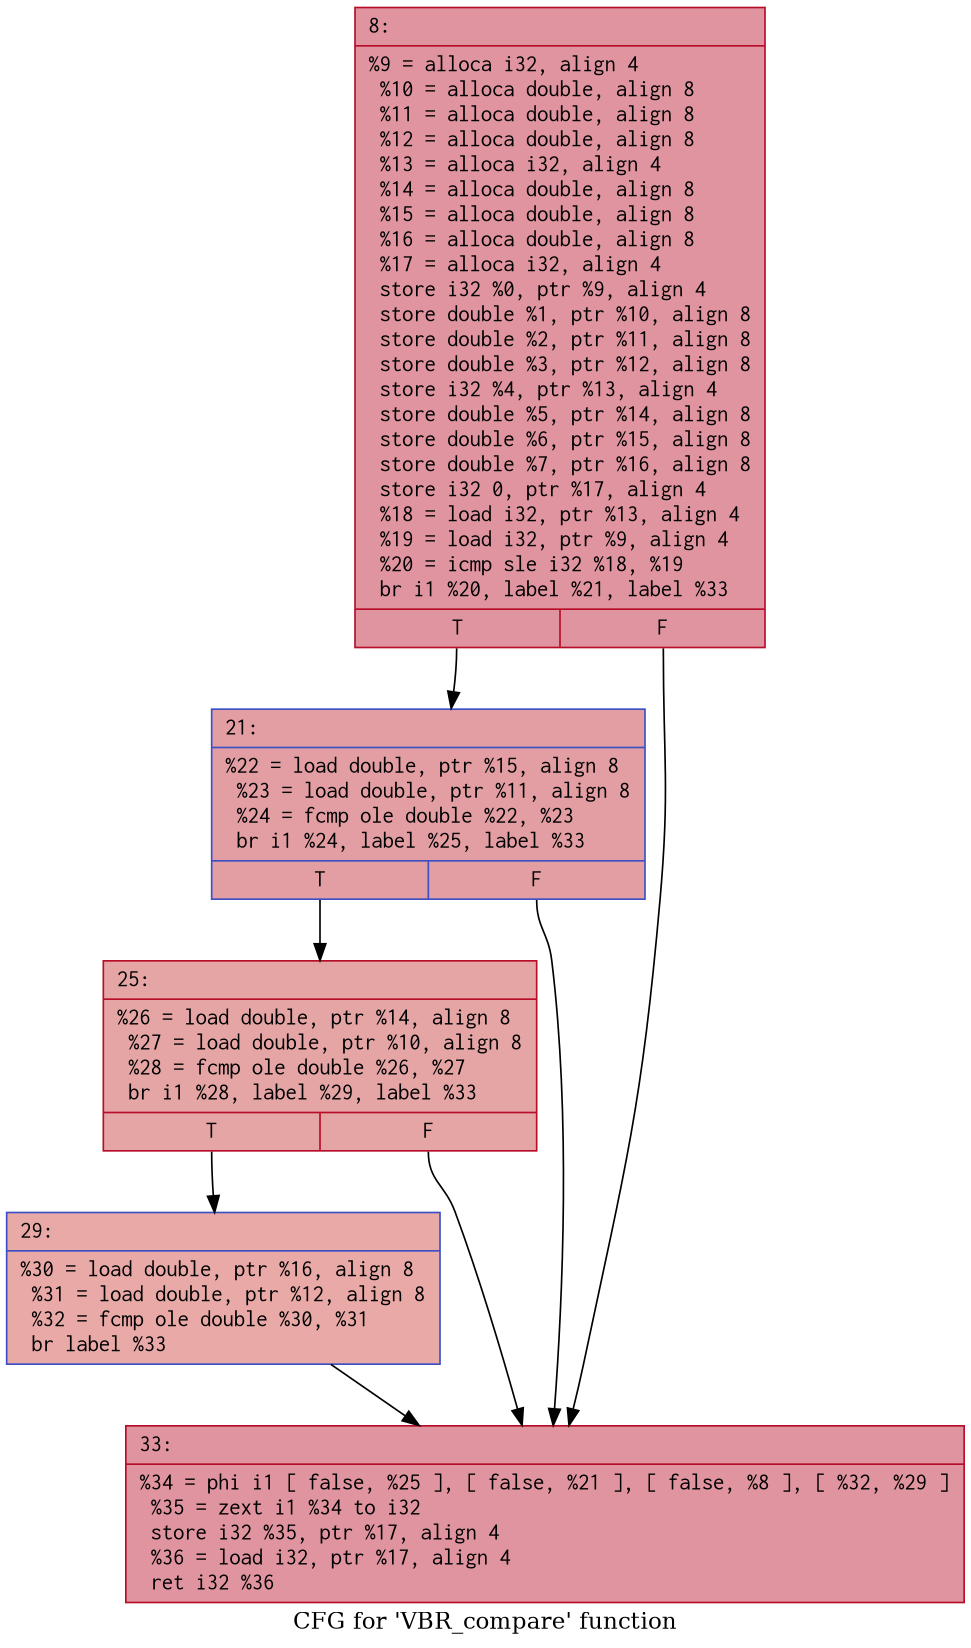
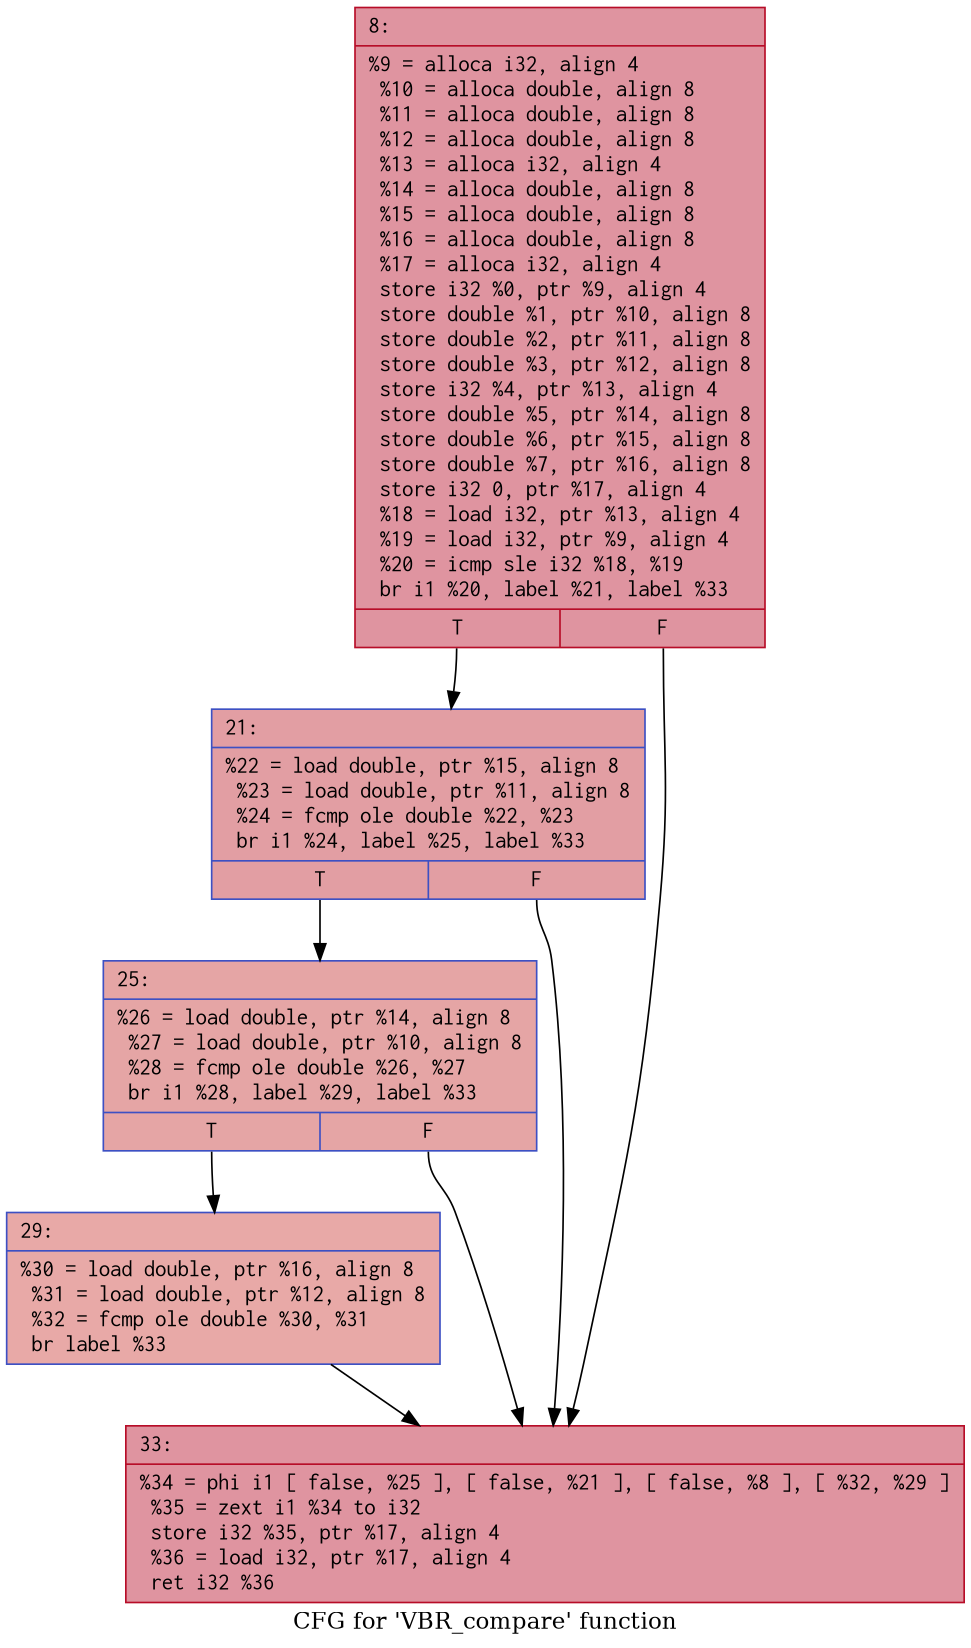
node "25:": color #b70d28ff -> #3d50c3ff
